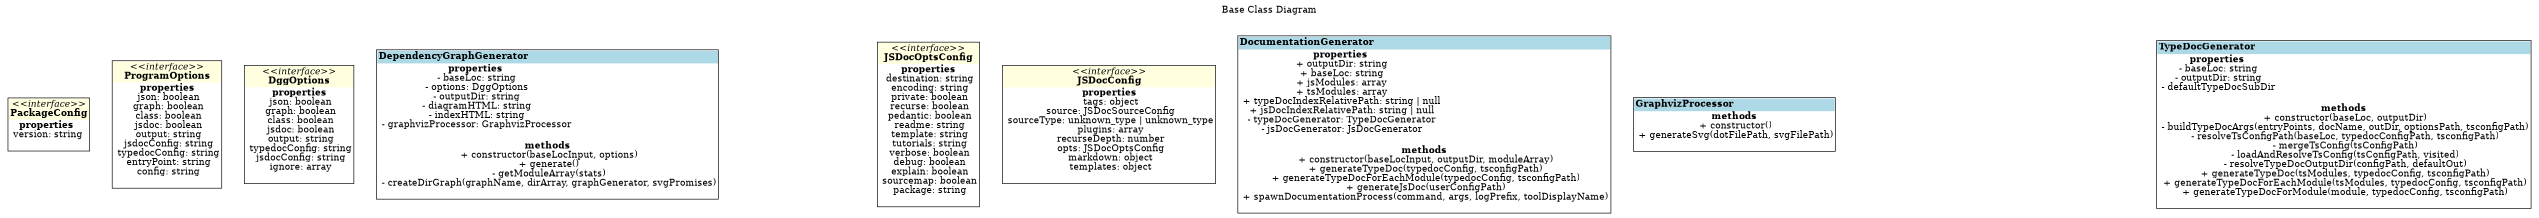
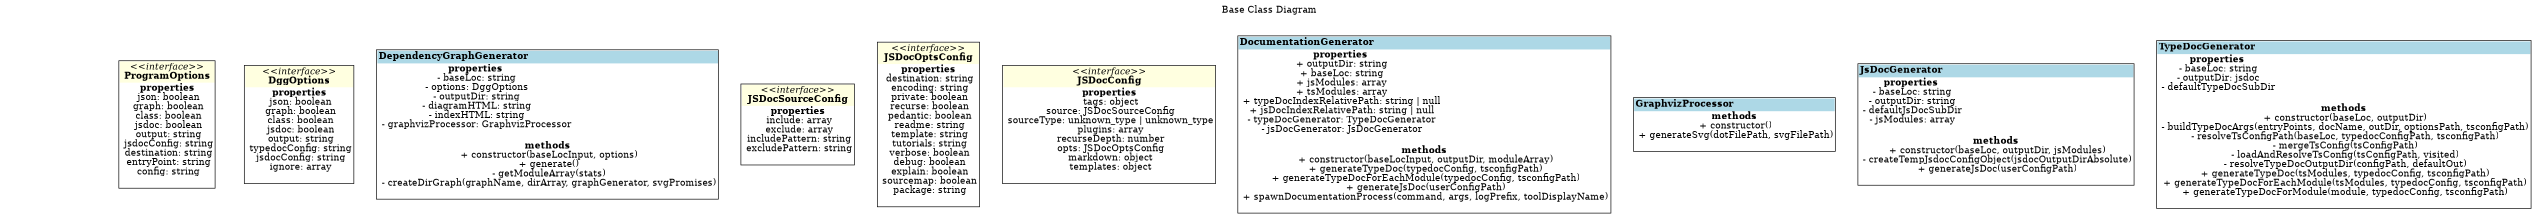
node "TypeDocGenerator": text "- outputDir: string" -> "- outputDir: jsdoc"
node "PackageConfig": removed
node "JSDocSourceConfig": added
node "JsDocGenerator": added
node "ProgramOptions": text "typedocConfig: string" -> "destination: string"
